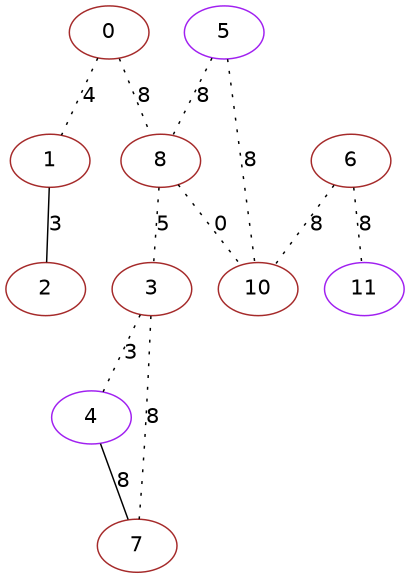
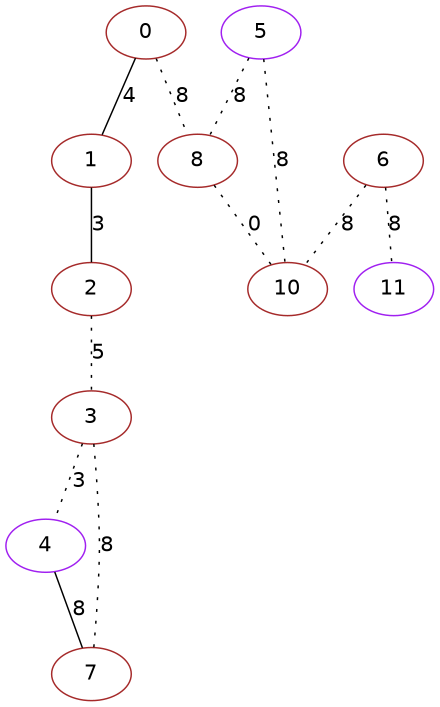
edge "0" -- "1": style dotted -> solid
edge "8" -- "3": now "2" -- "3"
